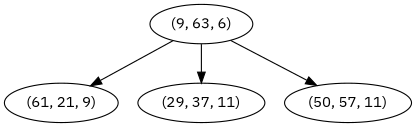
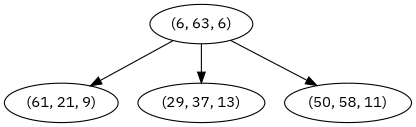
node "(9, 63, 6)": label "(9, 63, 6)" -> "(6, 63, 6)"
node "(29, 37, 11)": label "(29, 37, 11)" -> "(29, 37, 13)"
node "(50, 57, 11)": label "(50, 57, 11)" -> "(50, 58, 11)"
